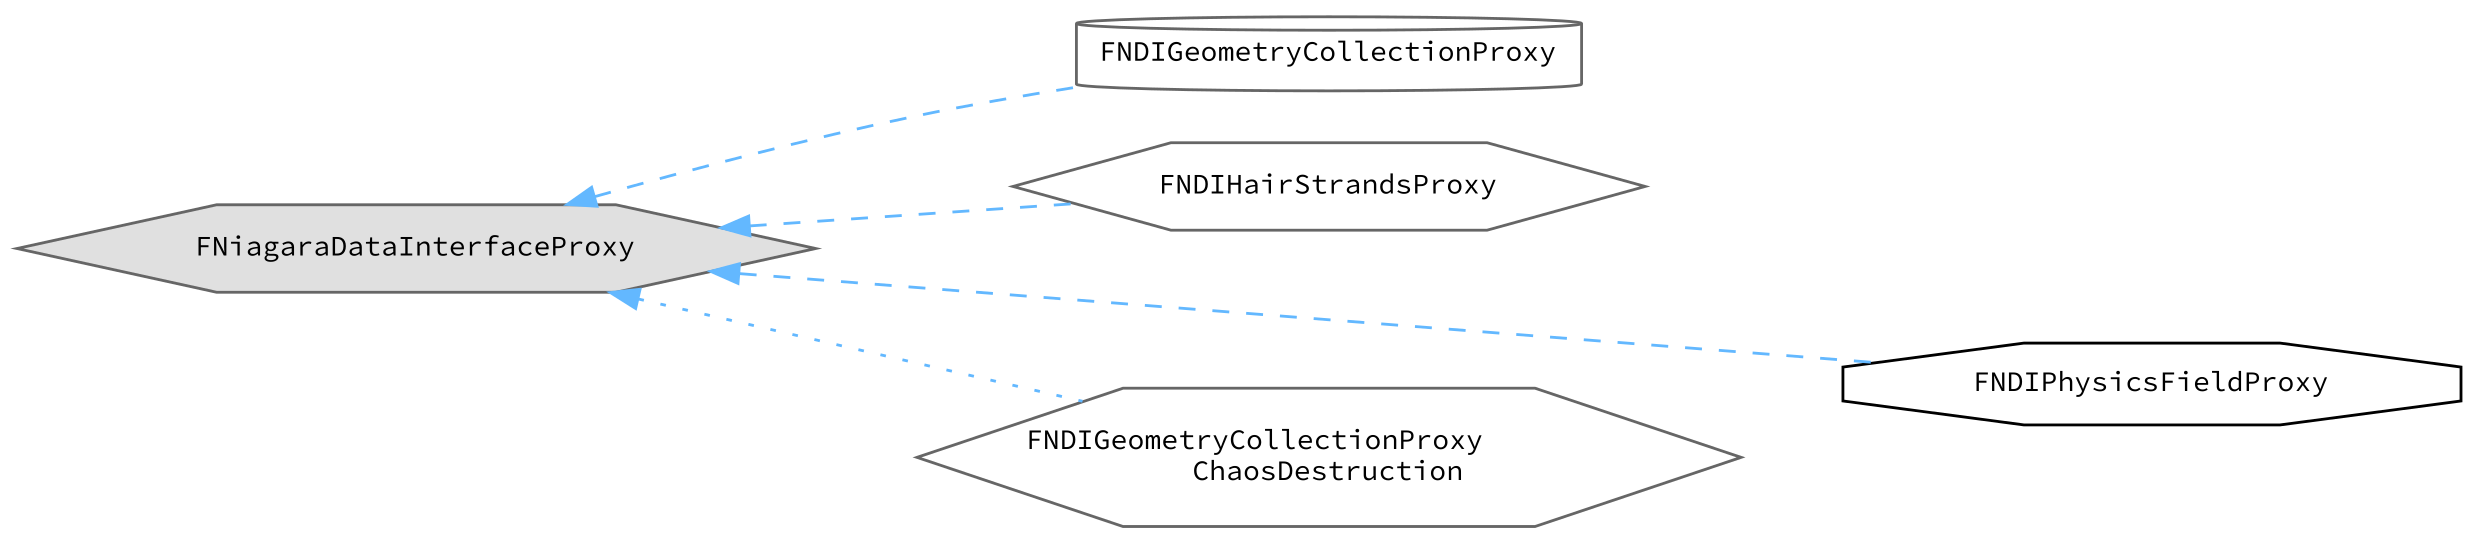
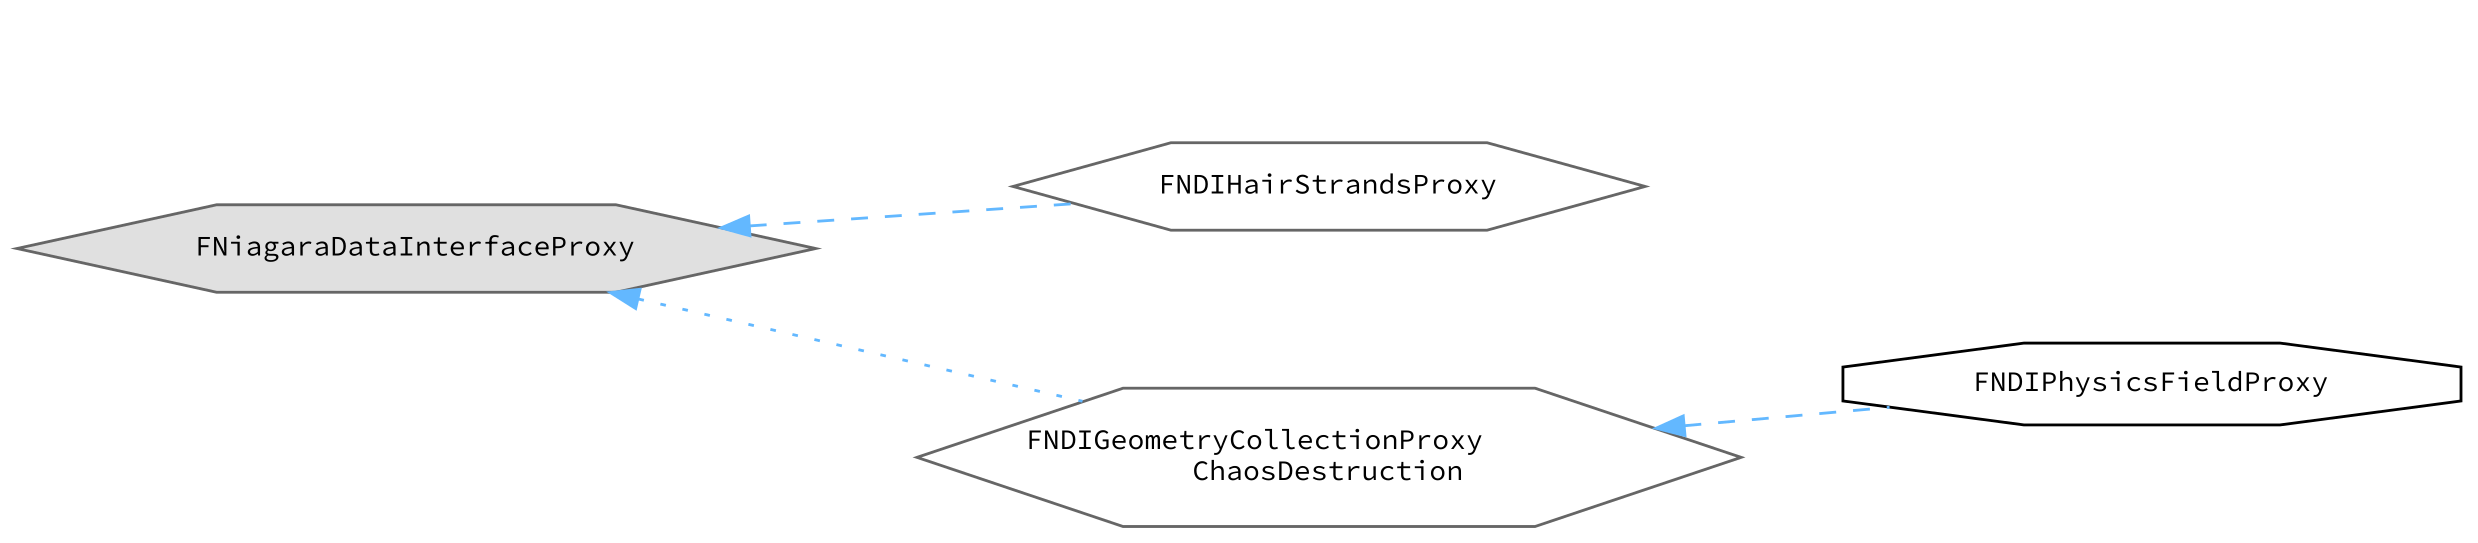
node "FNDIGeometryCollectionProxy": removed
edge "FNDIPhysicsFieldProxy" -> "FNiagaraDataInterfaceProxy": now "FNDIPhysicsFieldProxy" -> "FNDIGeometryCollectionProxy ChaosDestruction"
